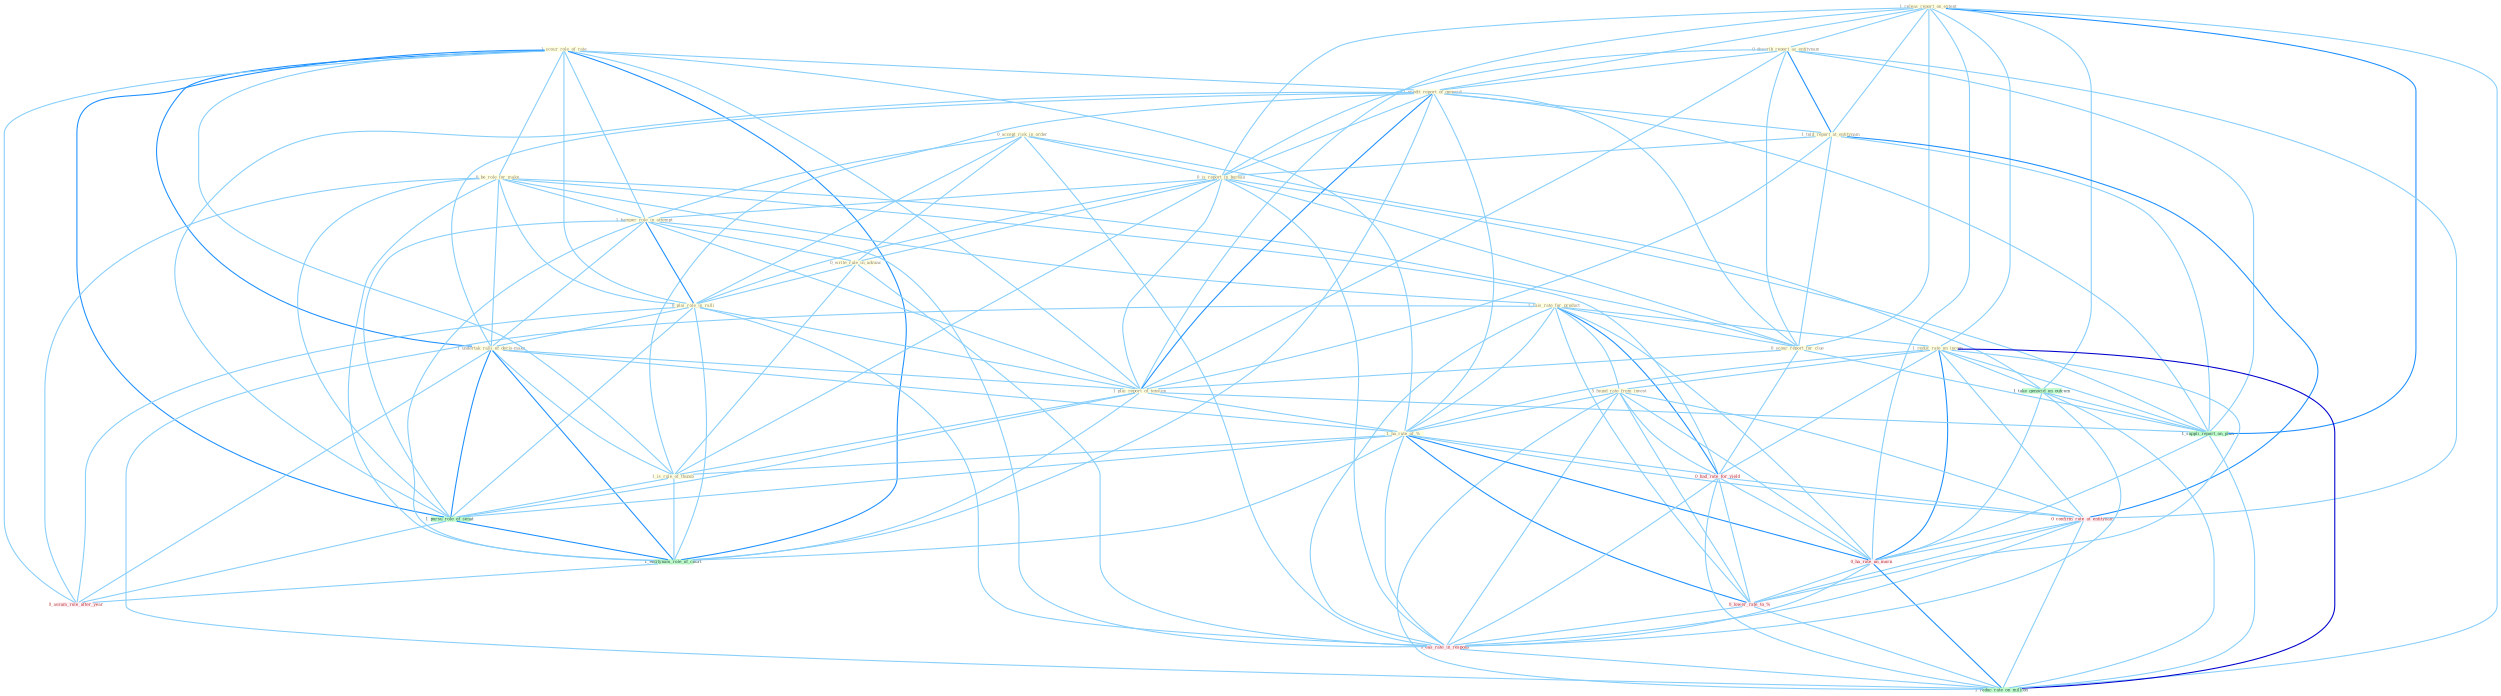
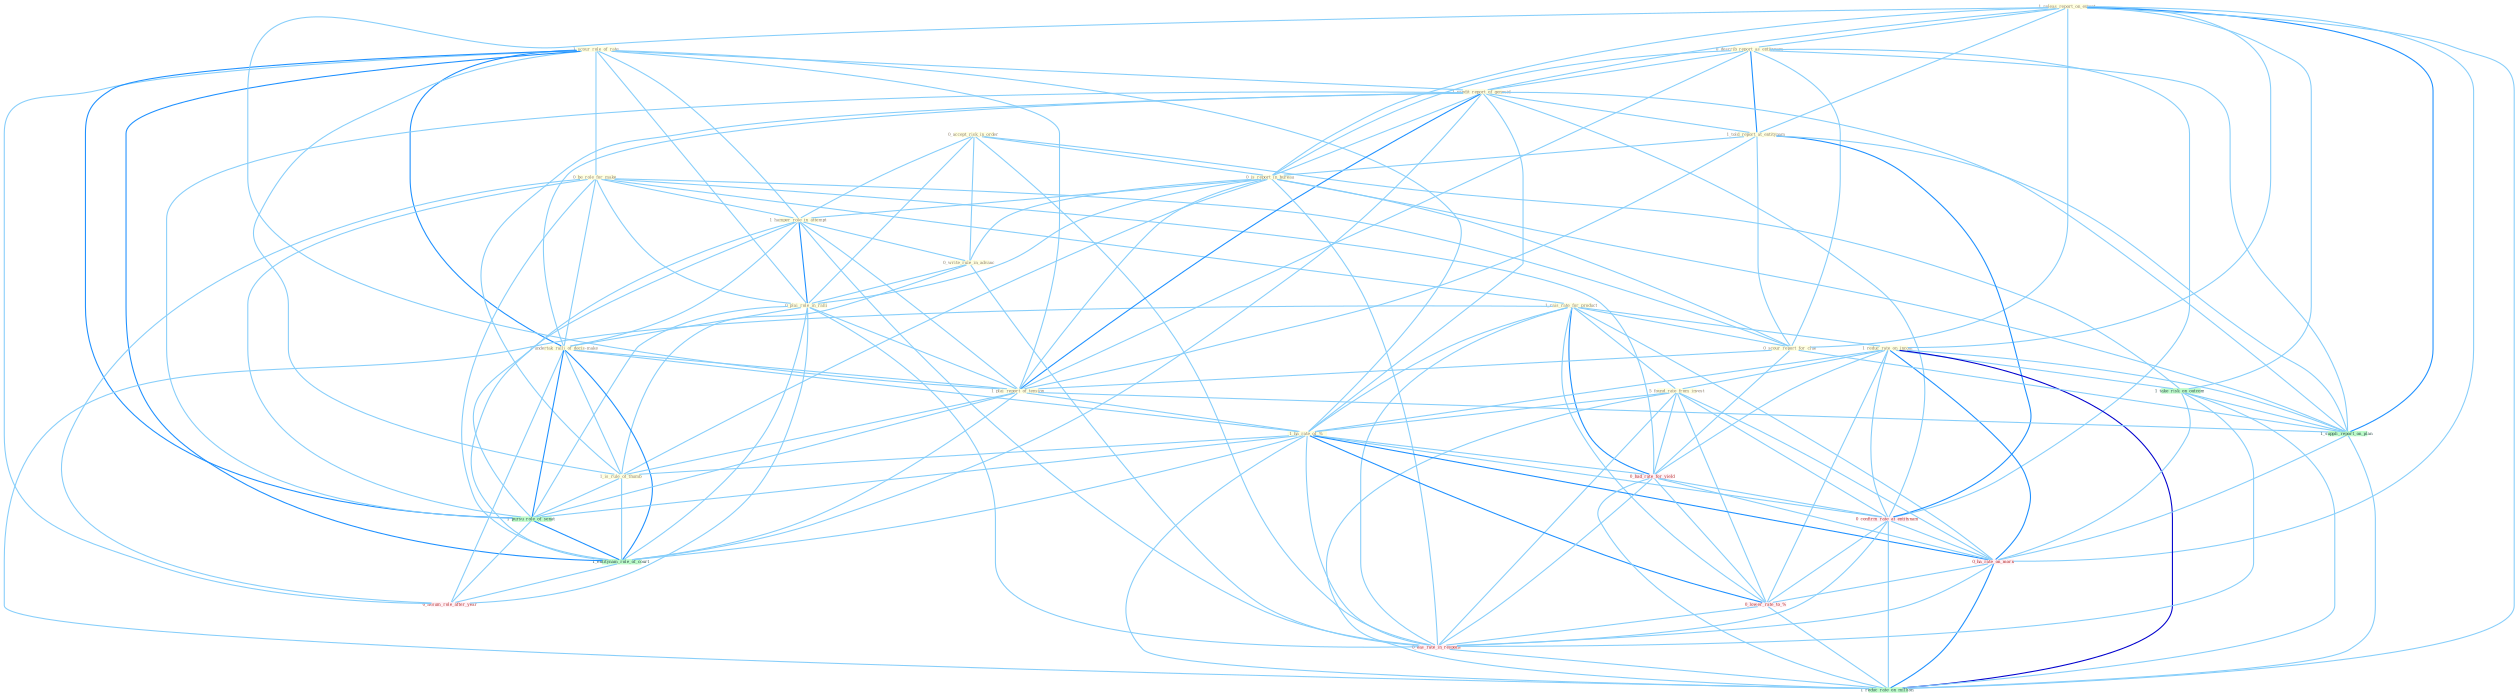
edge "1_credit_report_of_genocid" -- "0_scour_report_for_clue": now "1_credit_report_of_genocid" -- "0_confirm_rate_at_entitynam"
node "1_take_genocid_on_outcom": label "1_take_genocid_on_outcom" -> "1_take_risk_on_outcom"
edge "1_ha_rate_of_%" -- "1_reduc_rate_on_million": added
